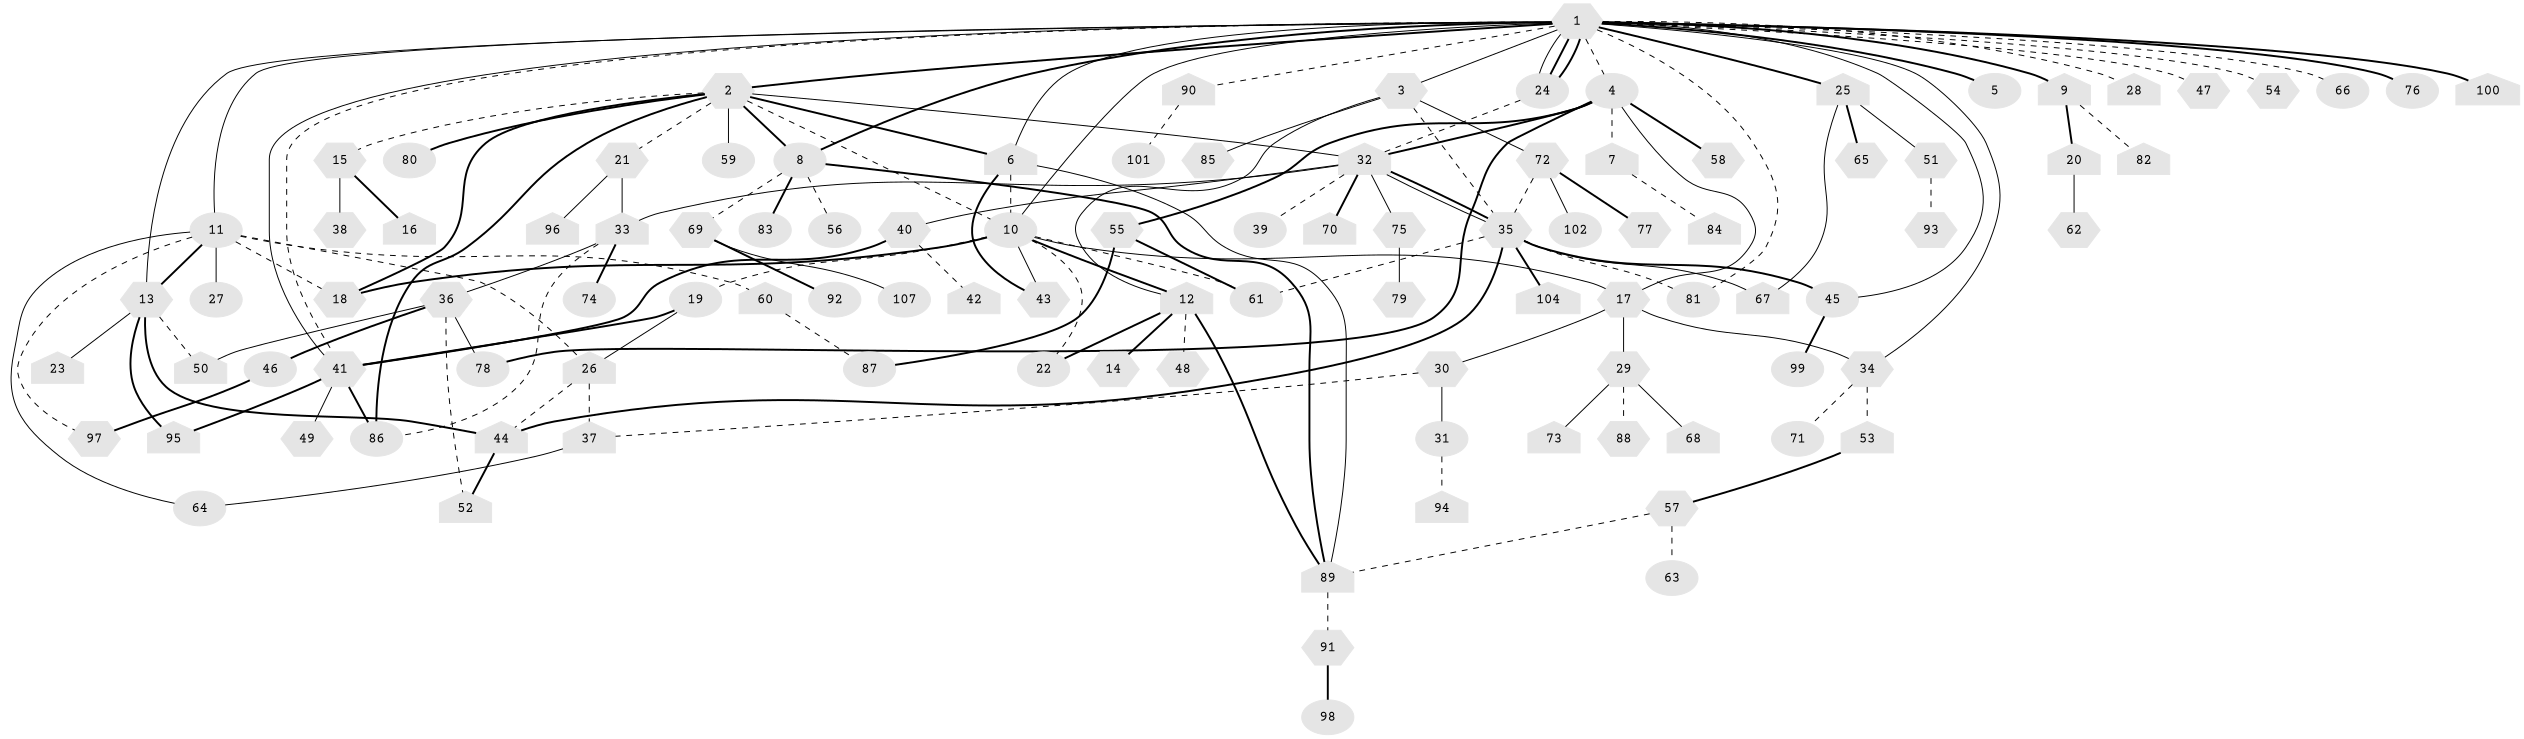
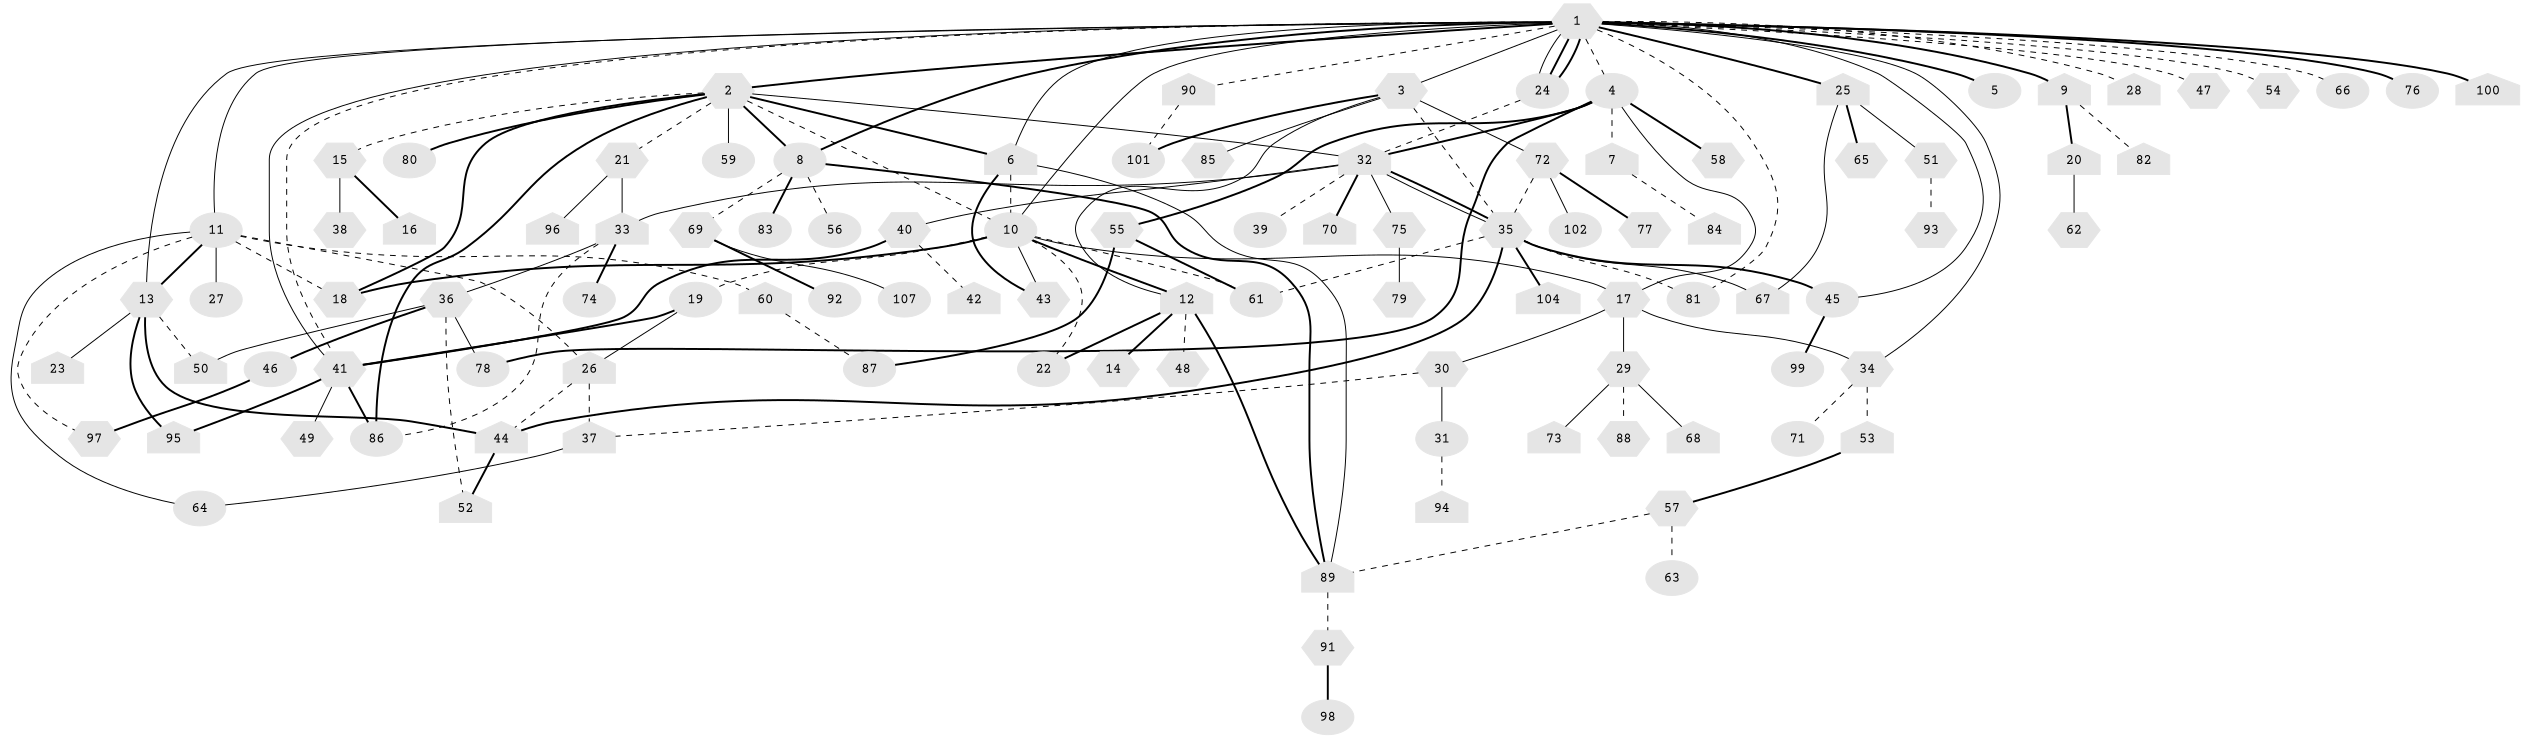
edge "3" -- "101": added
